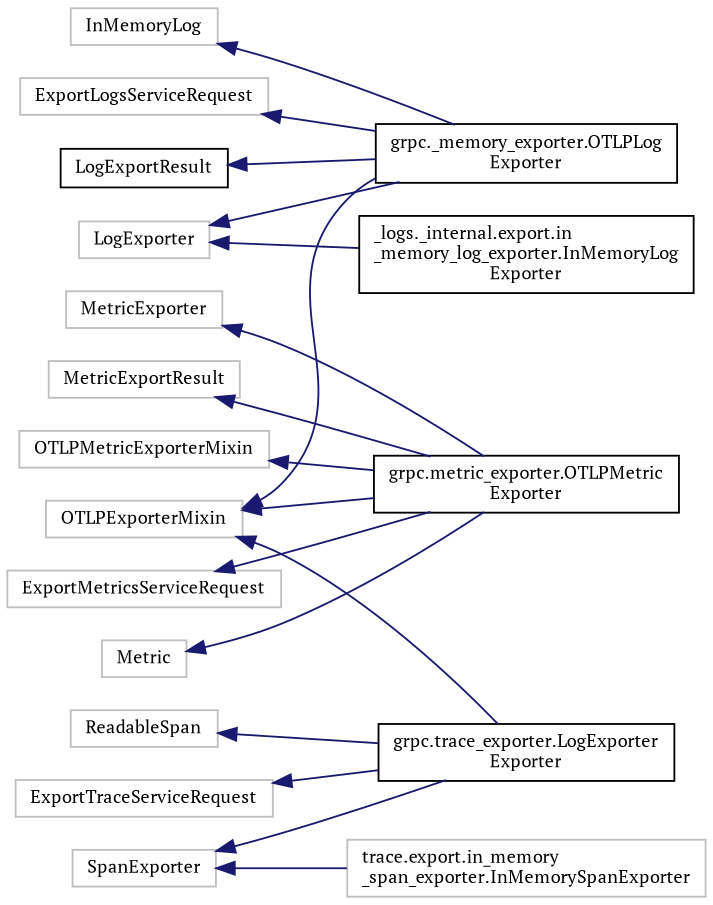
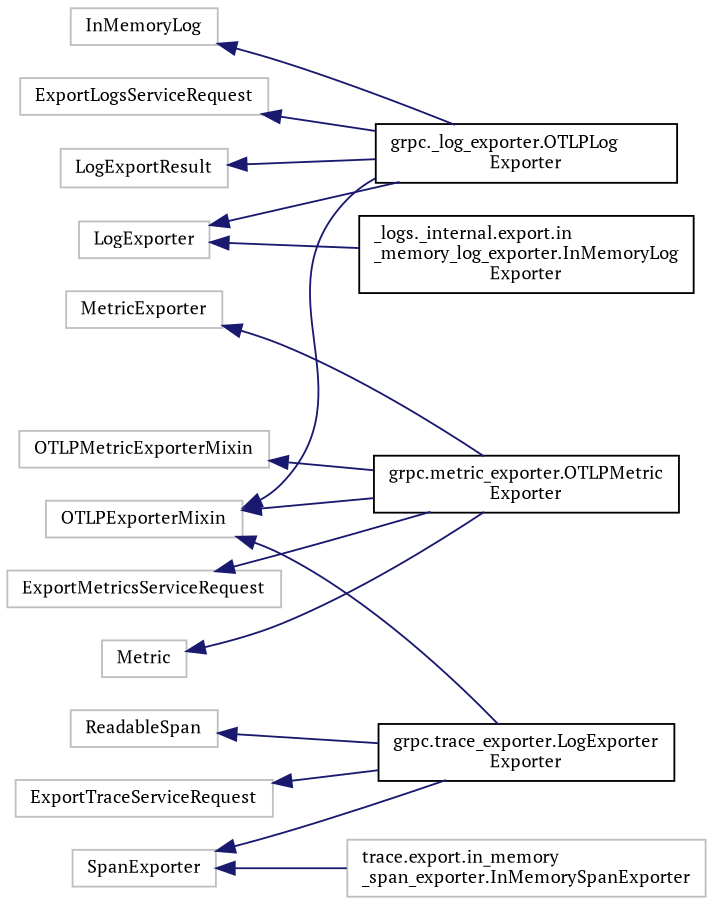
node "grpc._memory_exporter.OTLPLog Exporter": label "grpc._memory_exporter.OTLPLog Exporter" -> "grpc._log_exporter.OTLPLog Exporter"
node "LogExportResult": color black -> grey75
node "MetricExportResult": removed
